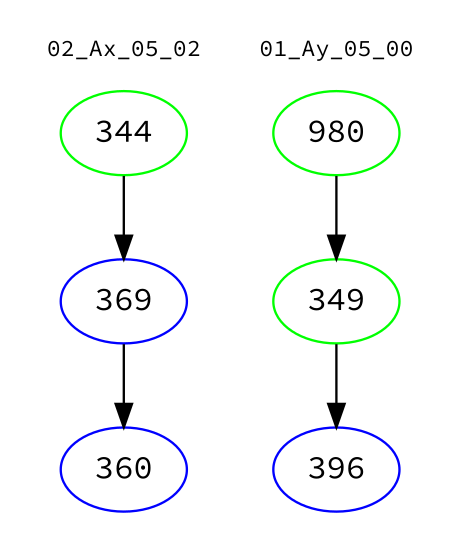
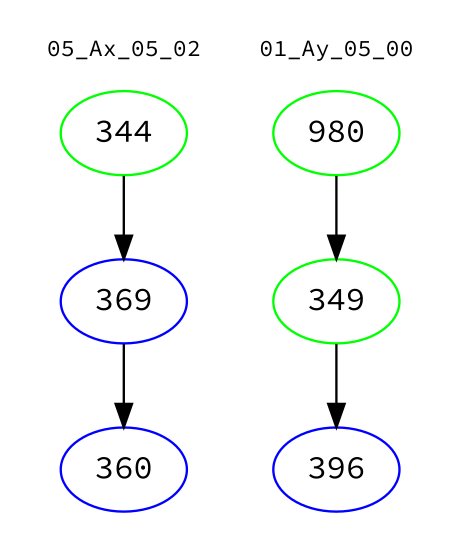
cluster "02_Ax_05_02": label "02_Ax_05_02" -> "05_Ax_05_02"
